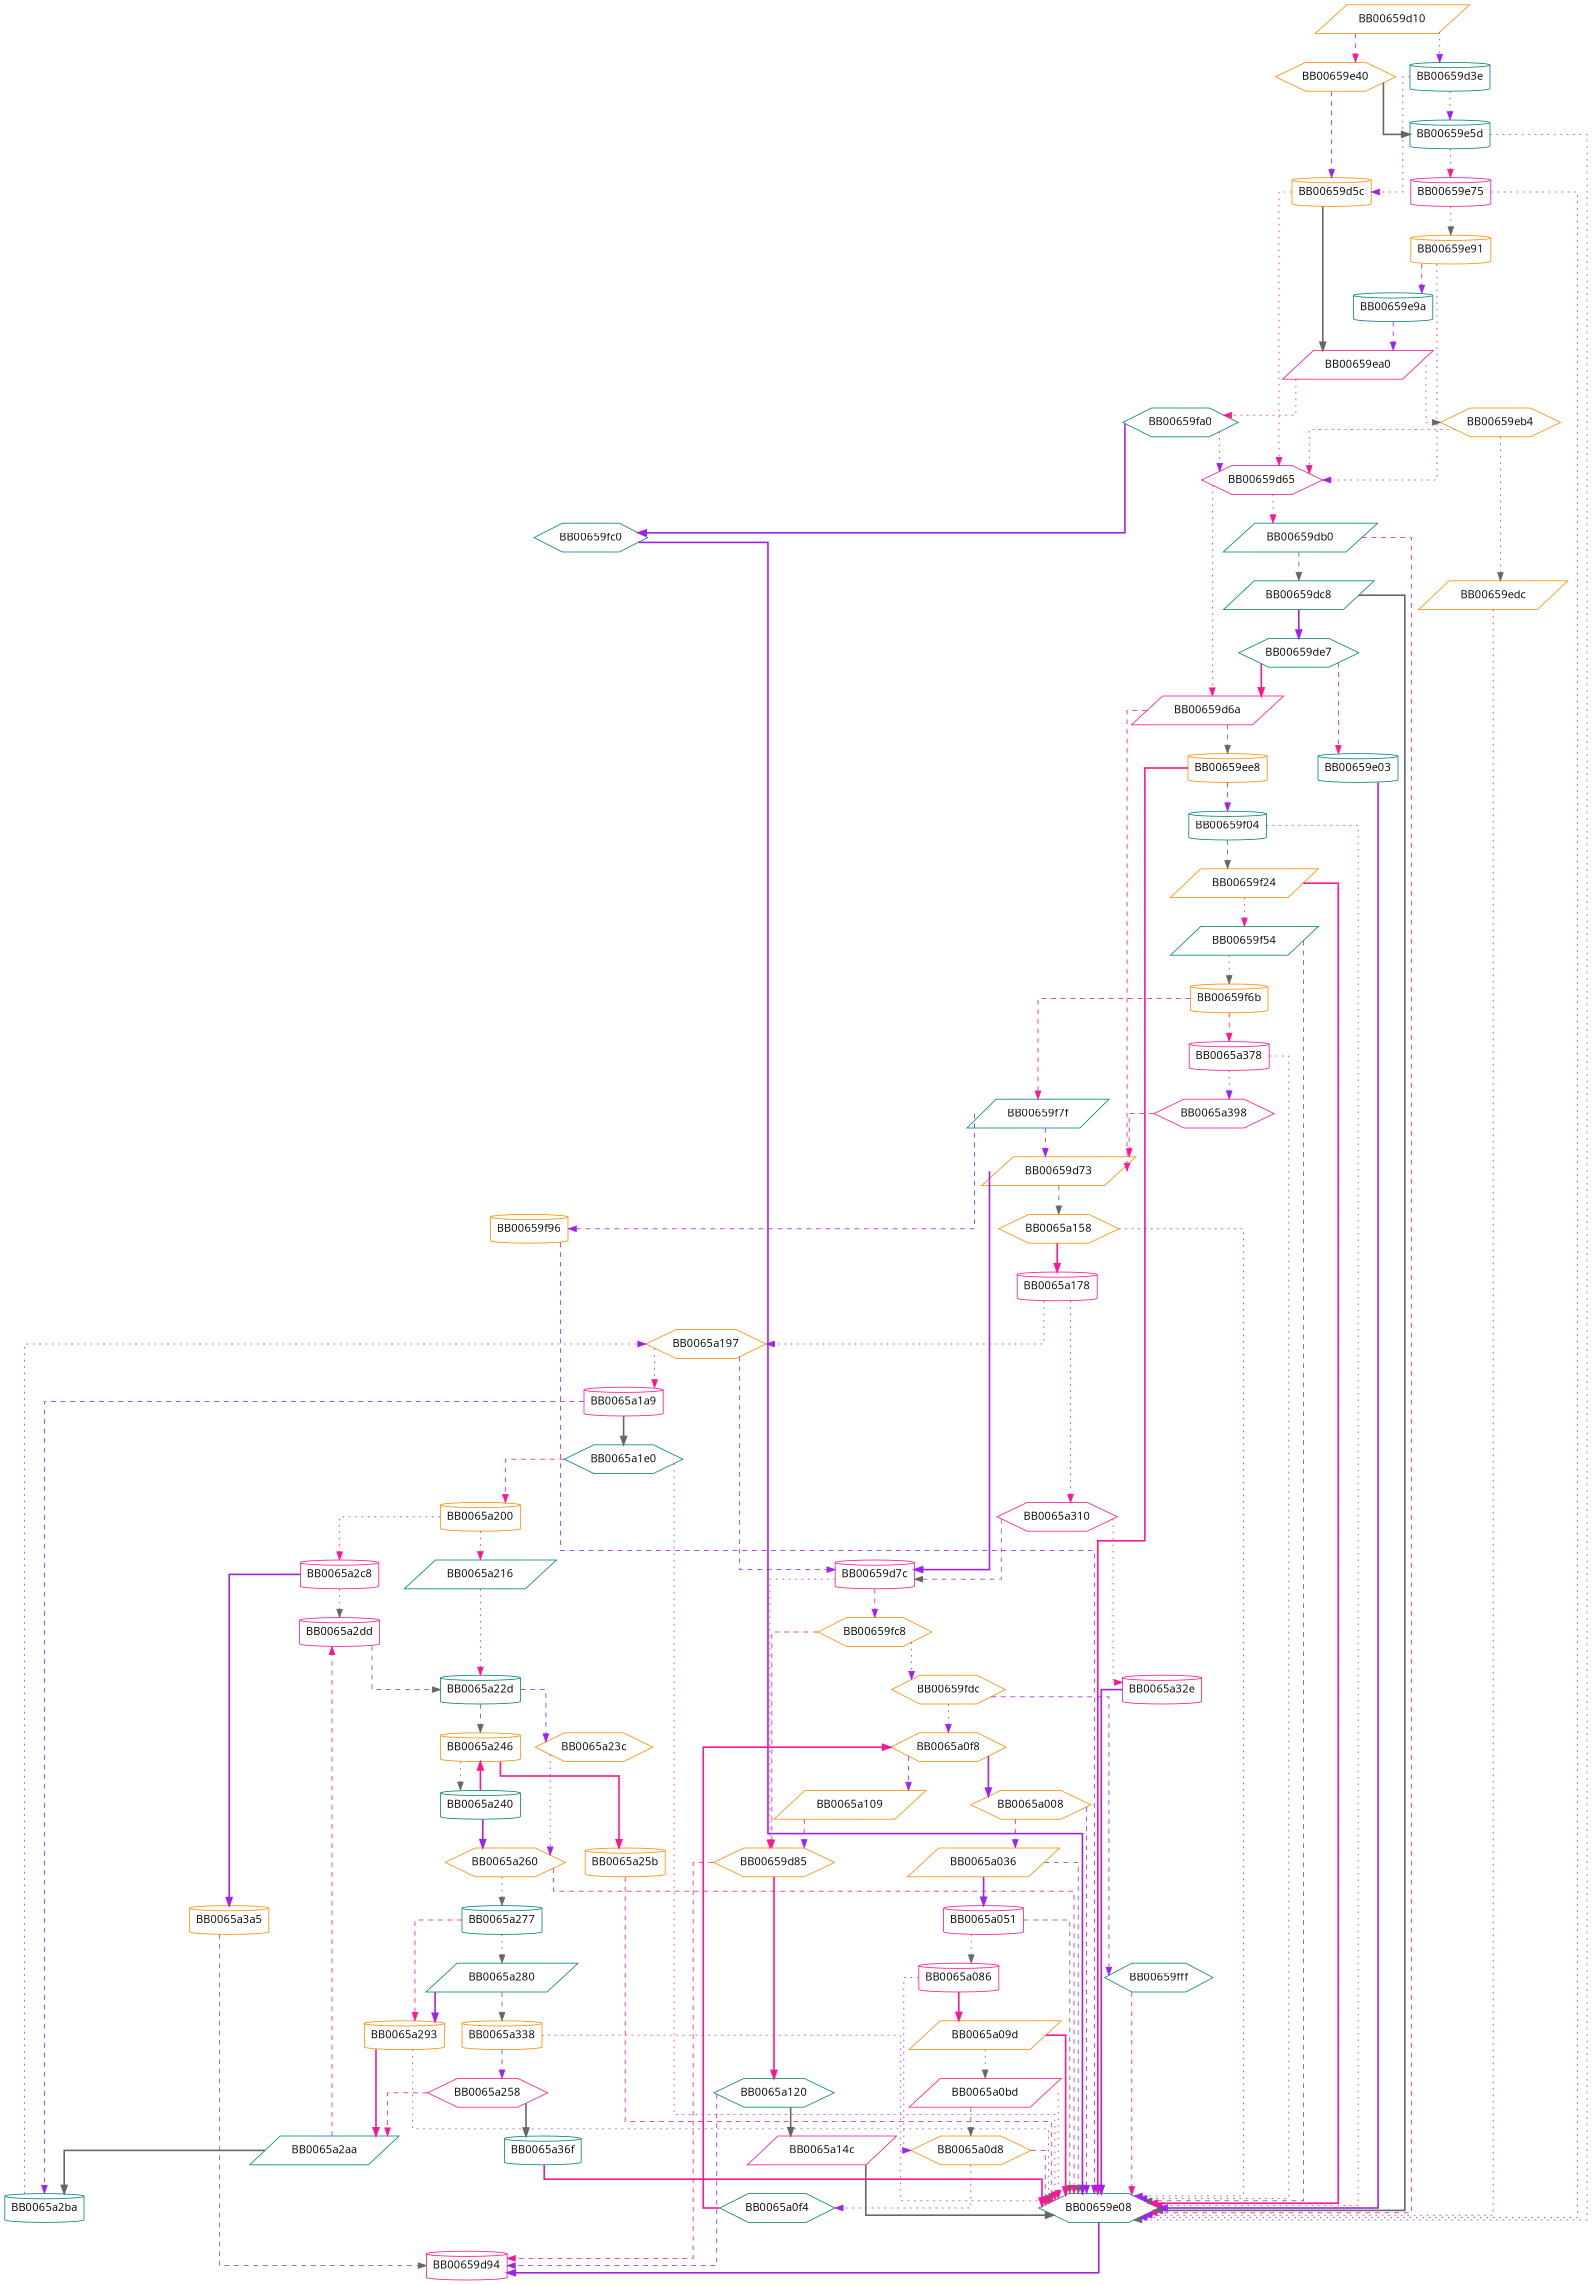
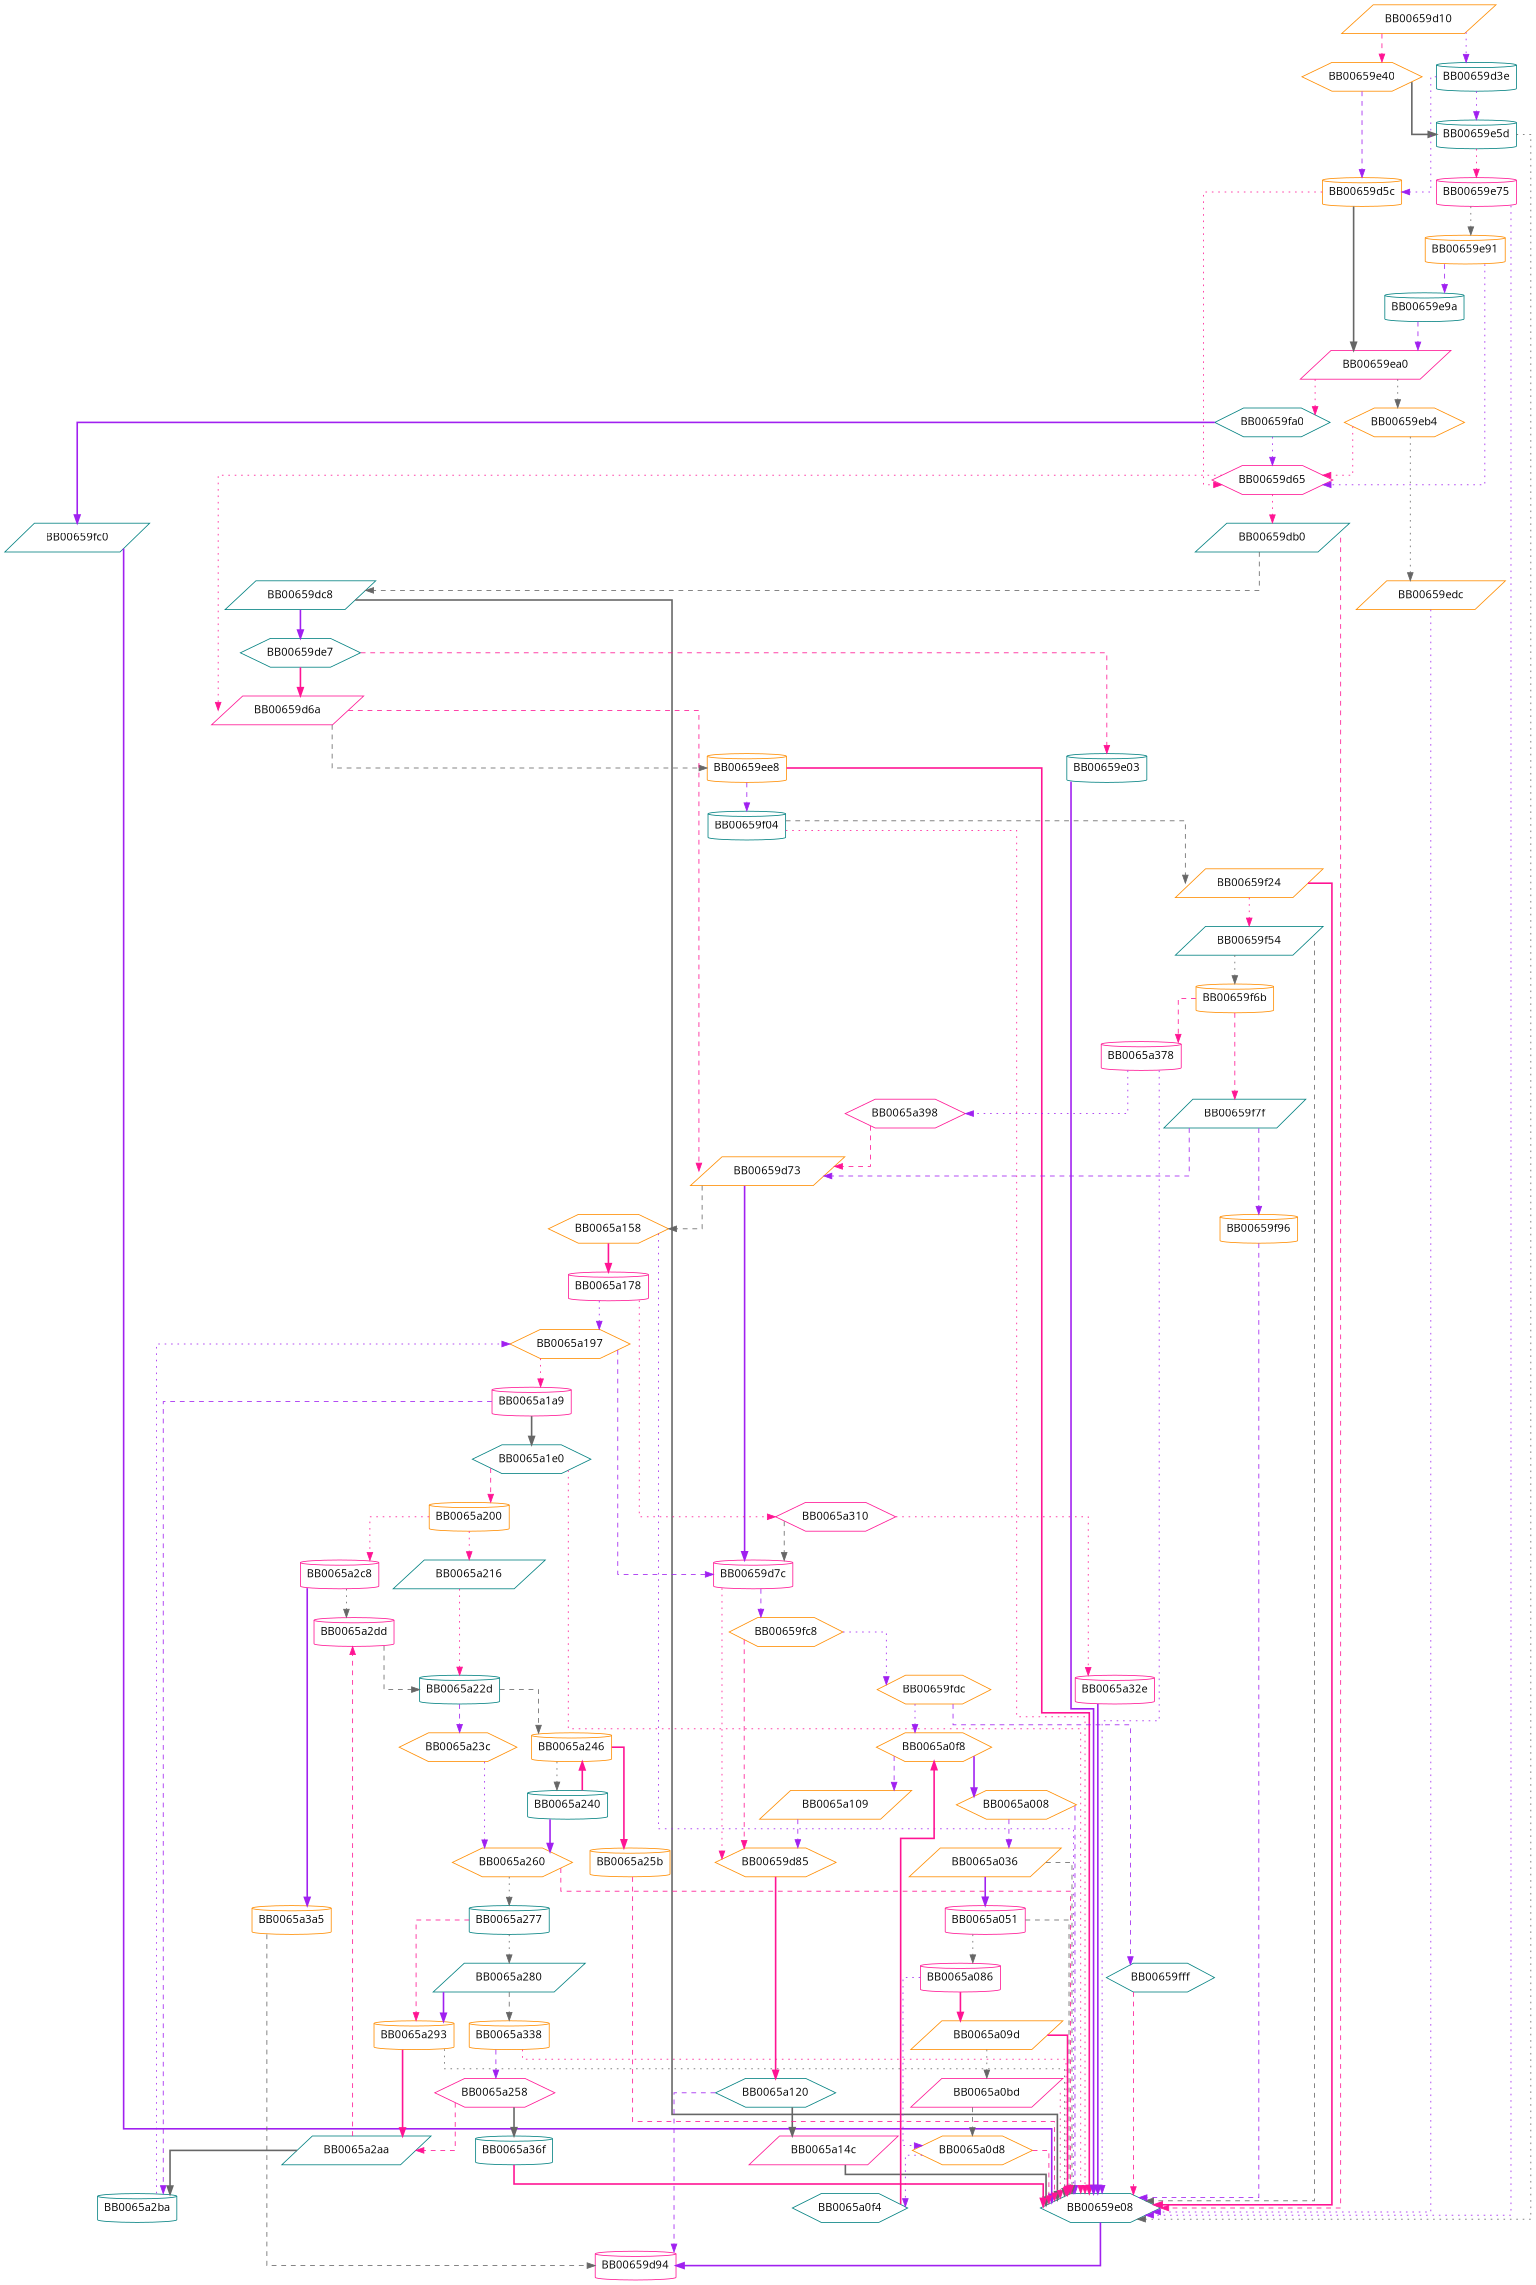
node "BB00659fc0": shape hexagon -> parallelogram
edge "BB00659d85" -> "BB00659d94": removed
